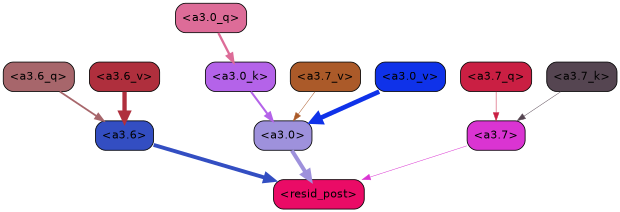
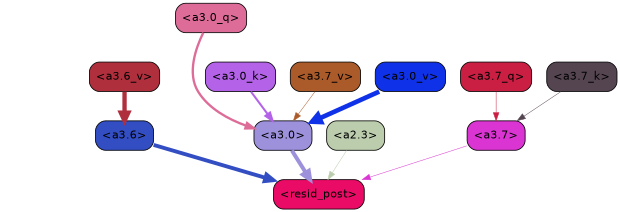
edge "<a3.0_q>" -> "<a3.0_k>": now "<a3.0_q>" -> "<a3.0>"
node "<a3.6_q>": removed
node "<a2.3>": added
